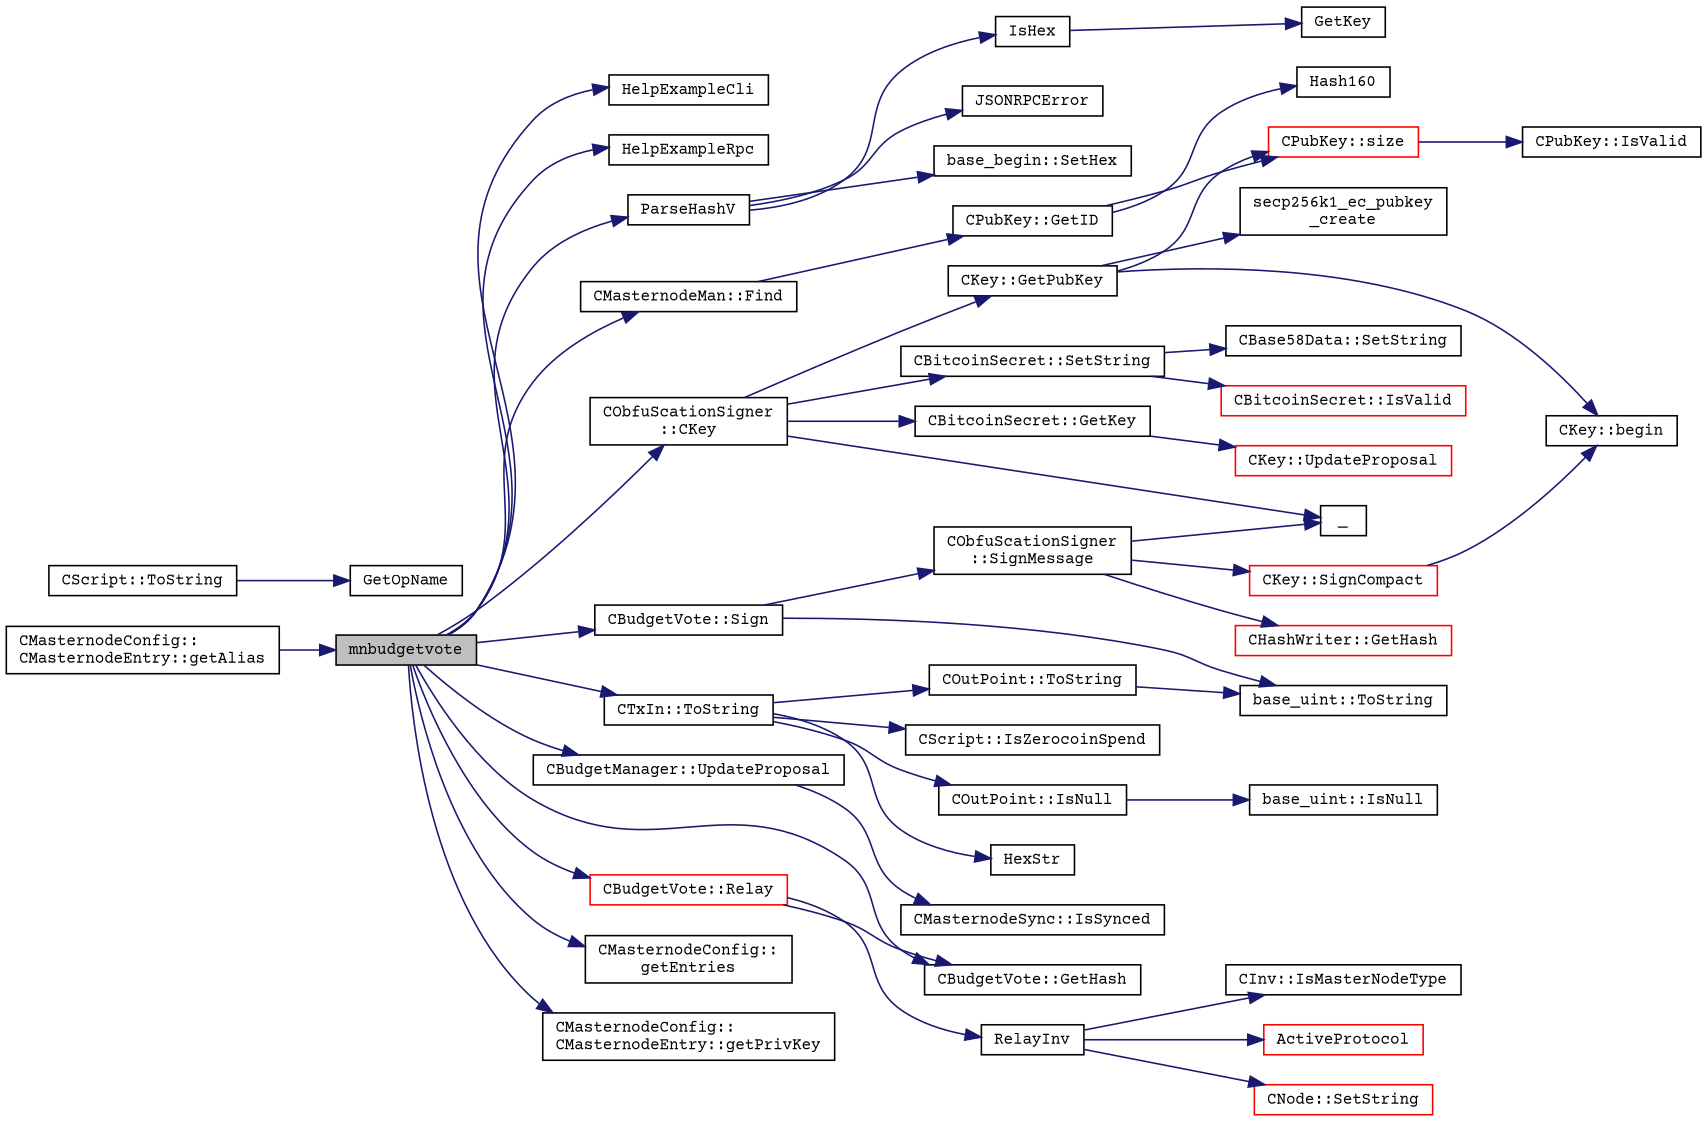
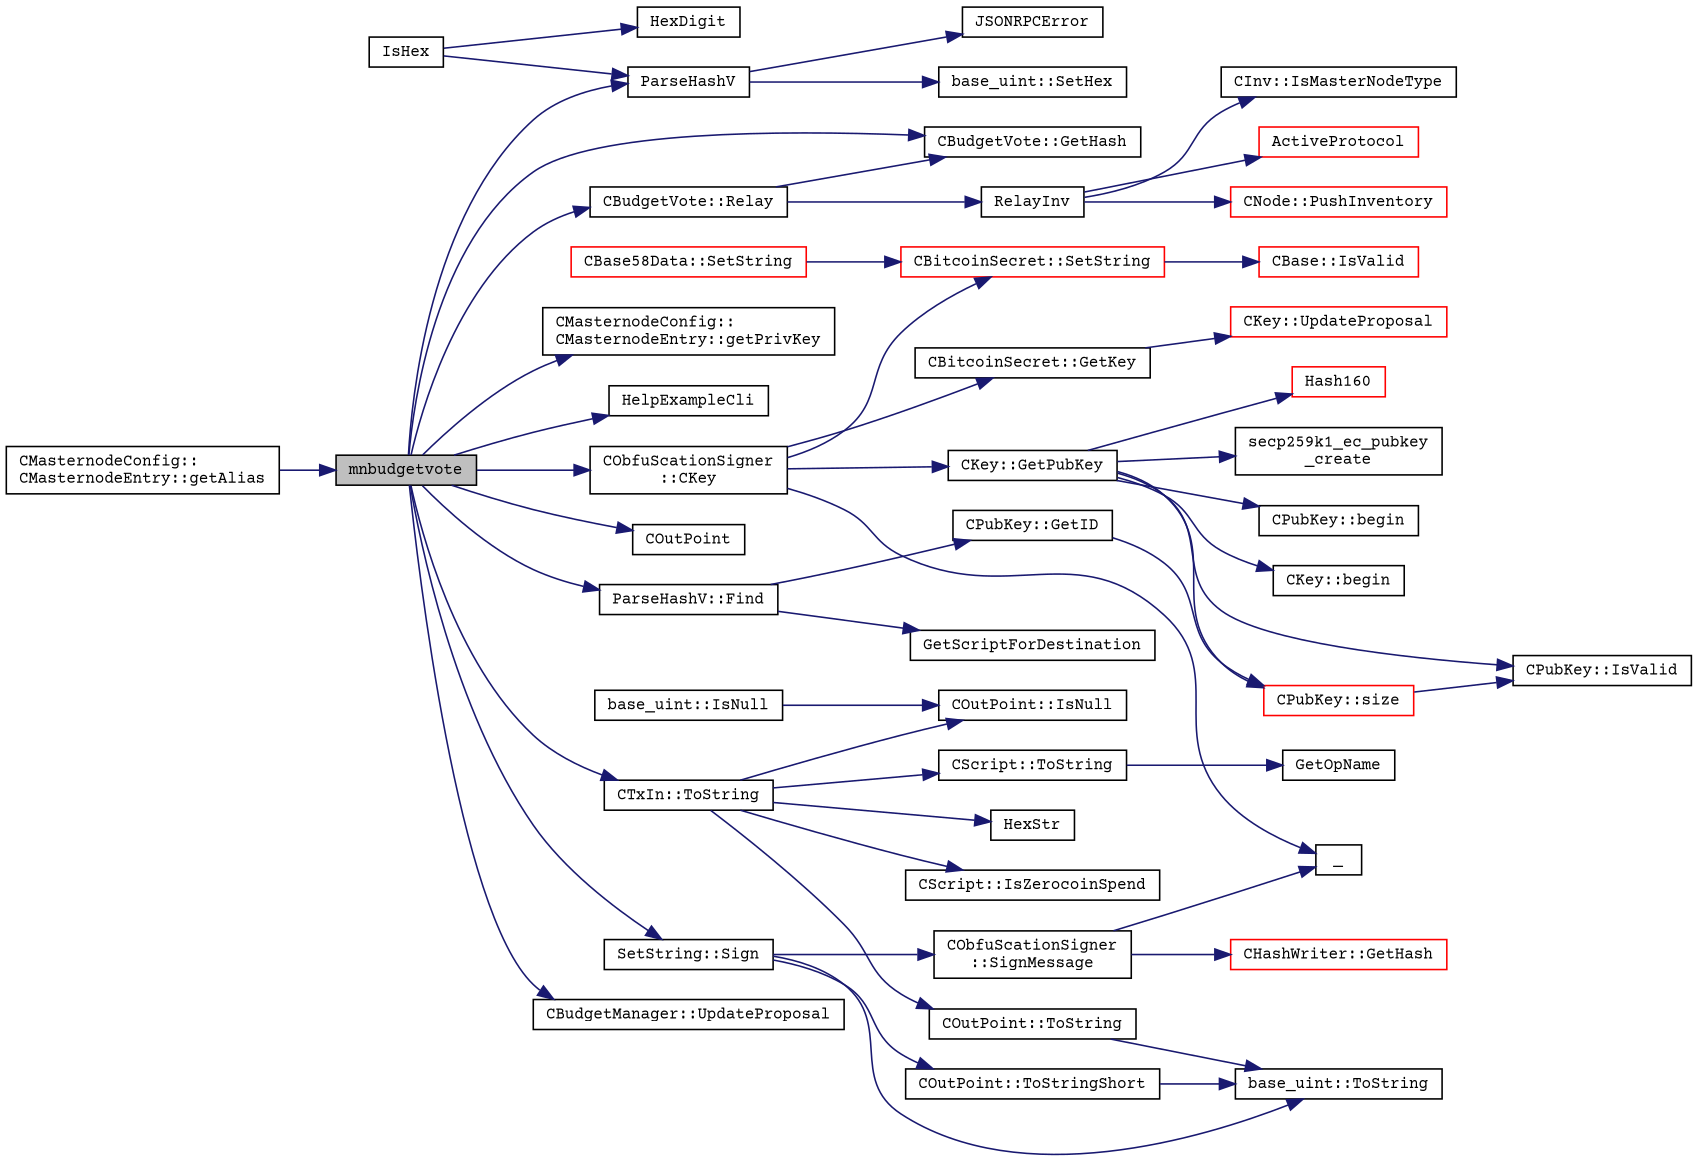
node "GetKey": label "GetKey" -> "HexDigit"
node "Hash160": color black -> red
edge "ParseHashV" -> "IsHex": reversed
edge "CPubKey::GetID" -> "Hash160": now "CKey::GetPubKey" -> "Hash160"
node "HelpExampleRpc": label "HelpExampleRpc" -> "COutPoint"
node "base_begin::SetHex": label "base_begin::SetHex" -> "base_uint::SetHex"
node "secp256k1_ec_pubkey _create": label "secp256k1_ec_pubkey _create" -> "secp259k1_ec_pubkey _create"
node "CMasternodeMan::Find": label "CMasternodeMan::Find" -> "ParseHashV::Find"
node "CBase58Data::SetString": color black -> red
edge "CBitcoinSecret::SetString" -> "CBase58Data::SetString": reversed
node "CBitcoinSecret::SetString": color black -> red
node "CBitcoinSecret::IsValid": label "CBitcoinSecret::IsValid" -> "CBase::IsValid"
node "CPubKey::begin": added
node "CKey::SignCompact": removed
node "CBudgetVote::Sign": label "CBudgetVote::Sign" -> "SetString::Sign"
edge "CKey::GetPubKey" -> "CPubKey::IsValid": added
node "GetScriptForDestination": added
edge "CTxIn::ToString" -> "CScript::ToString": added
edge "COutPoint::IsNull" -> "base_uint::IsNull": reversed
node "CBudgetVote::Relay": color red -> black
node "CMasternodeSync::IsSynced": removed
node "CMasternodeConfig:: getEntries": removed
node "COutPoint::ToStringShort": added
node "CNode::SetString": label "CNode::SetString" -> "CNode::PushInventory"
